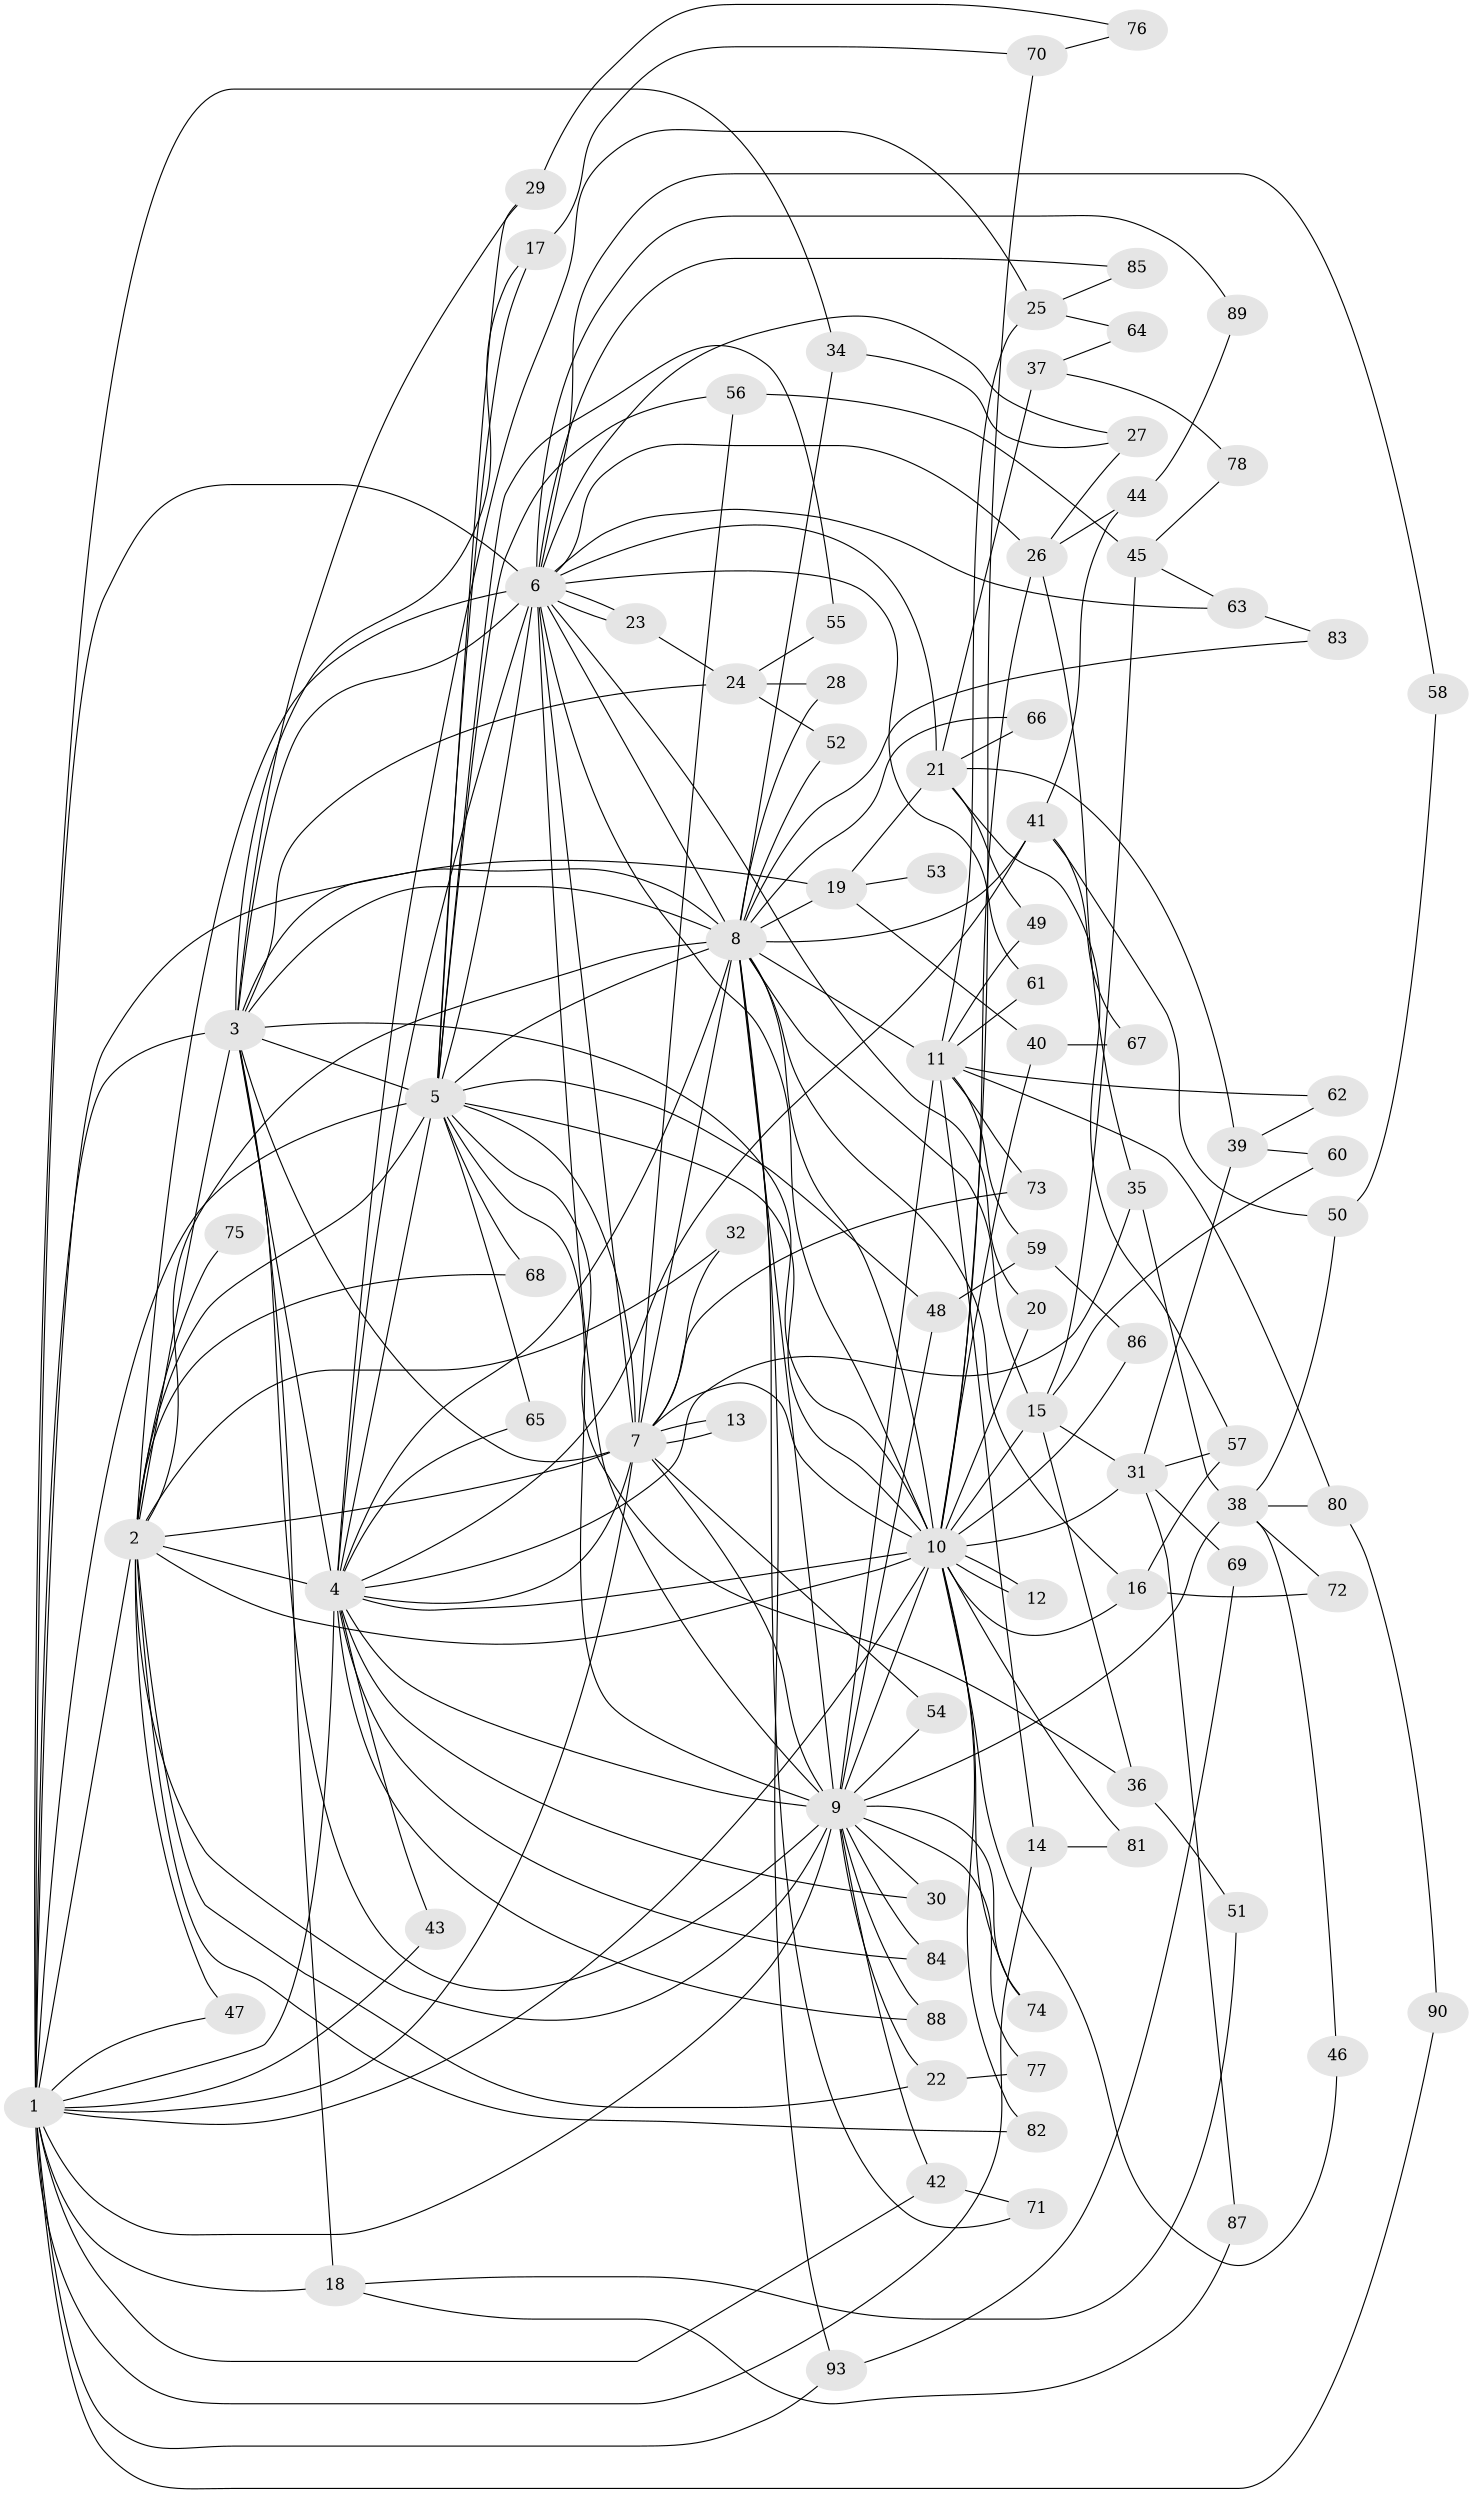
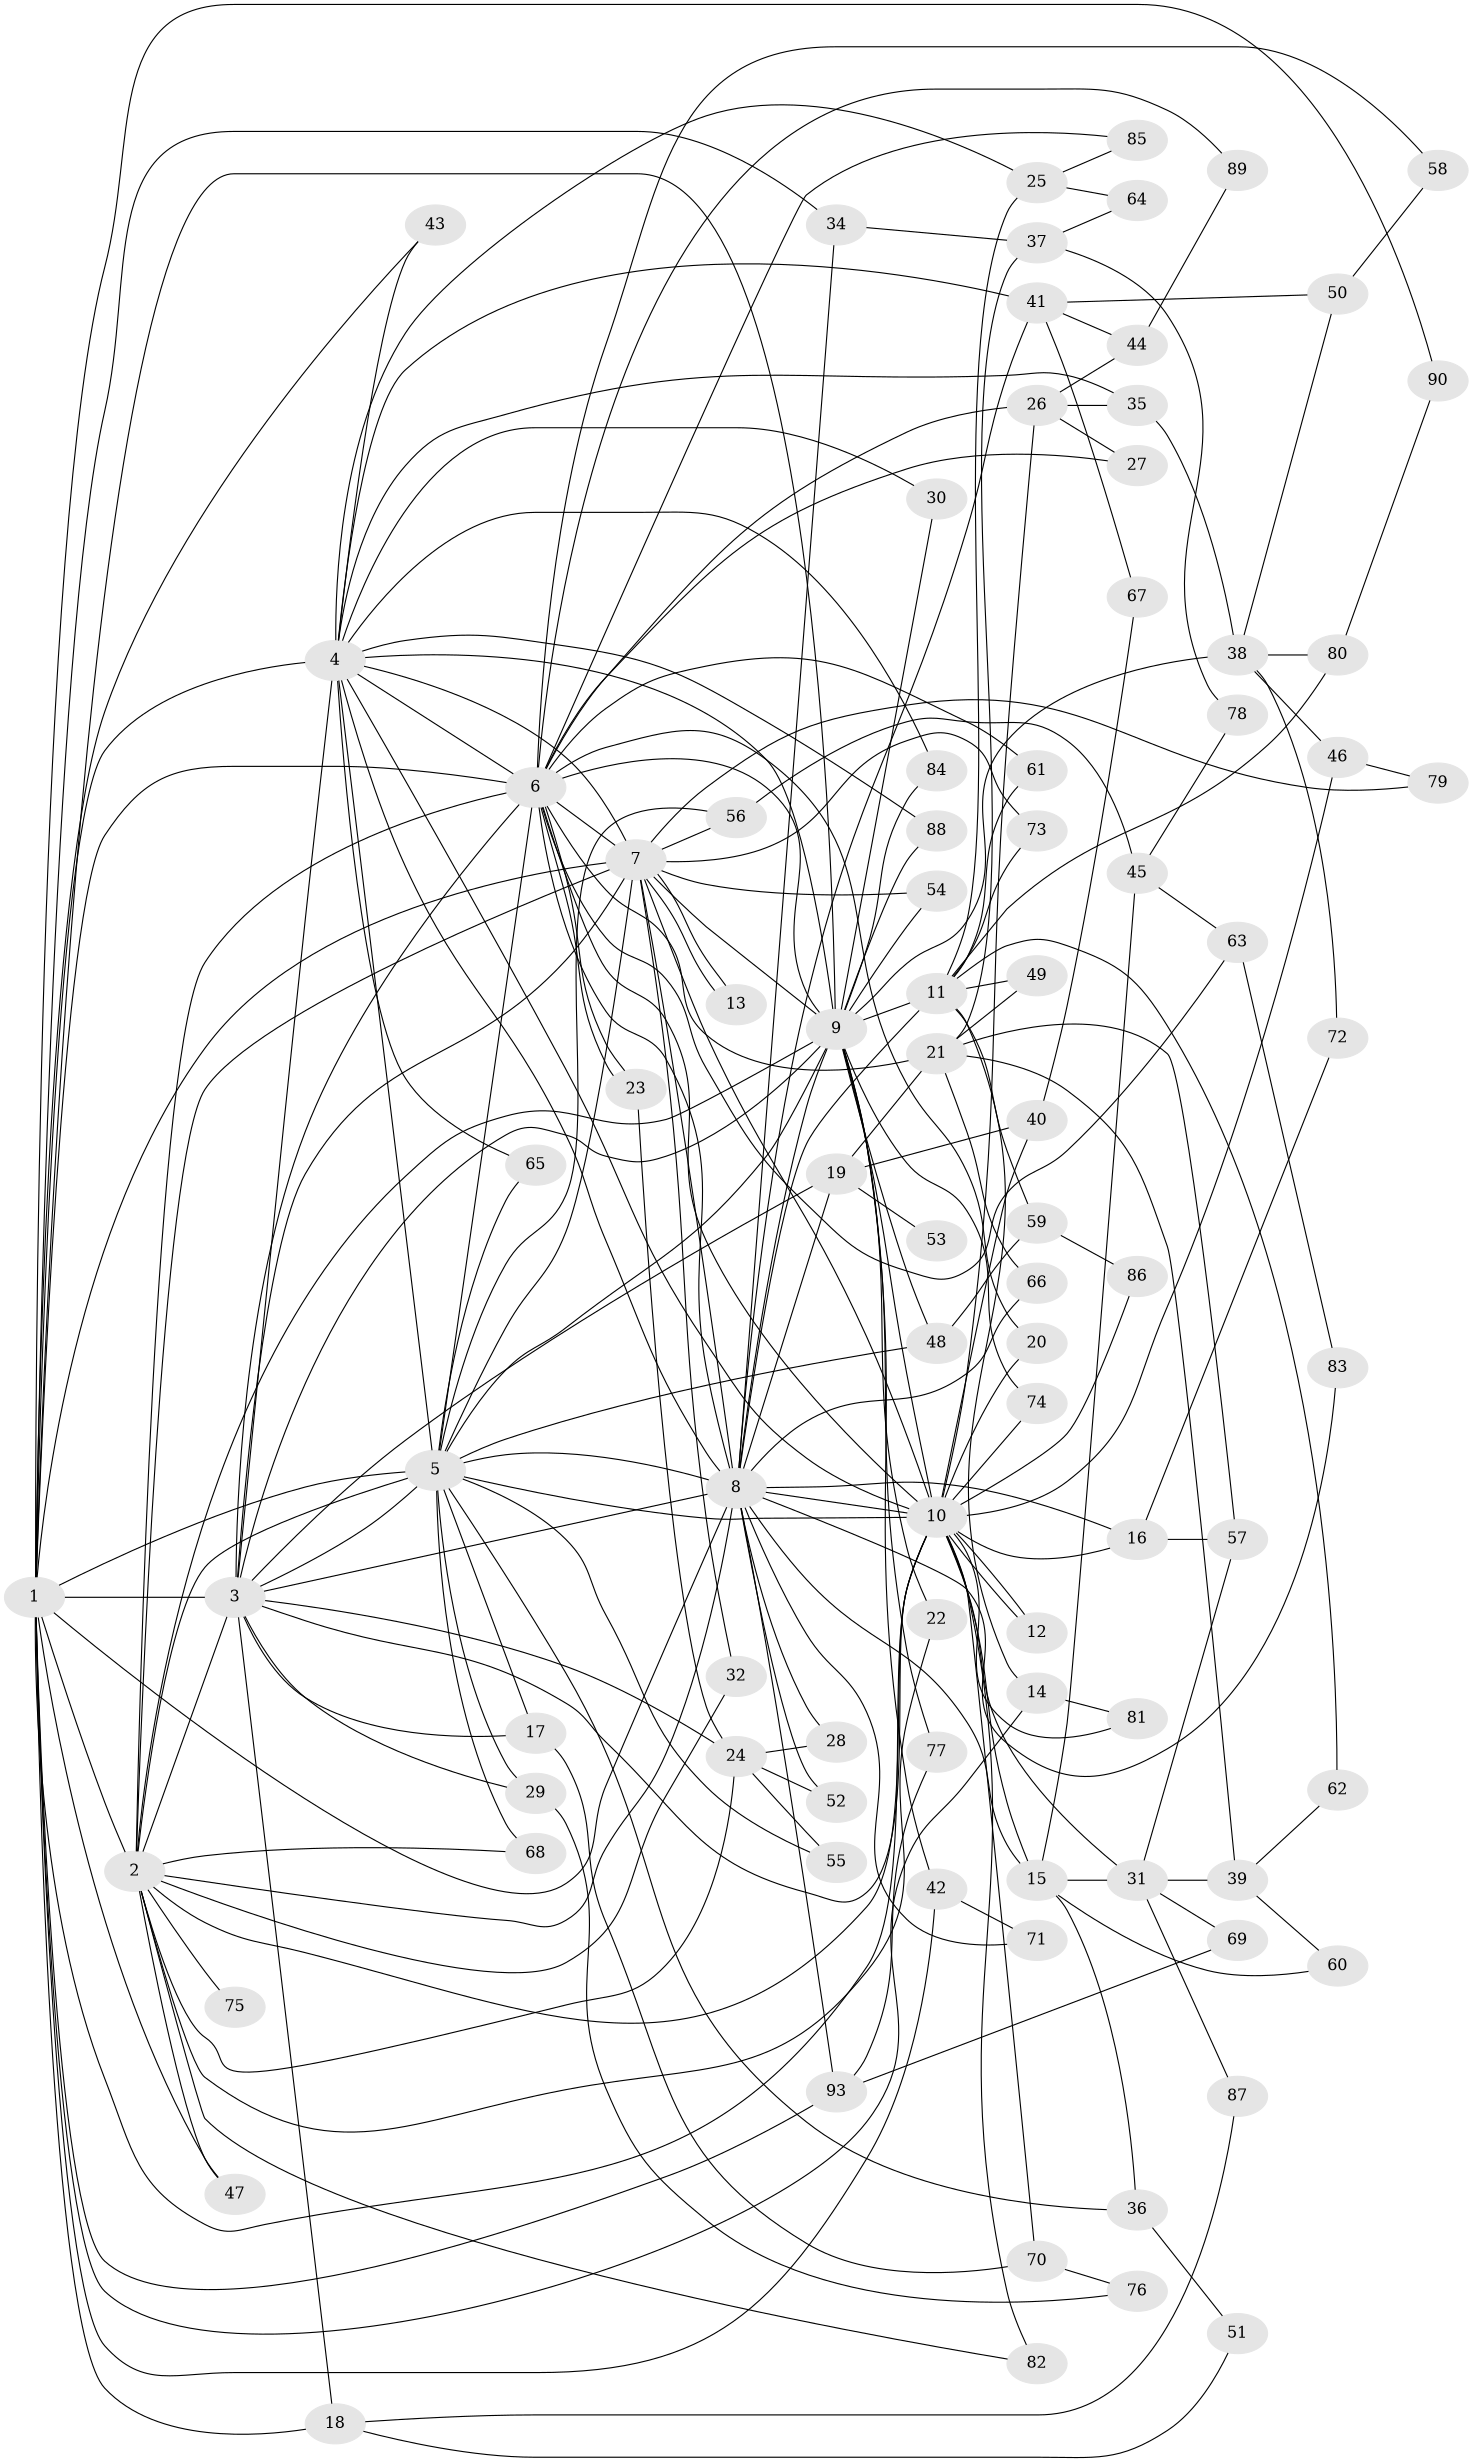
edge "34" -- "27": now "34" -- "37"
node "79": added
edge "2" -- "4": now "2" -- "24"
edge "77" -- "22": now "77" -- "93"
